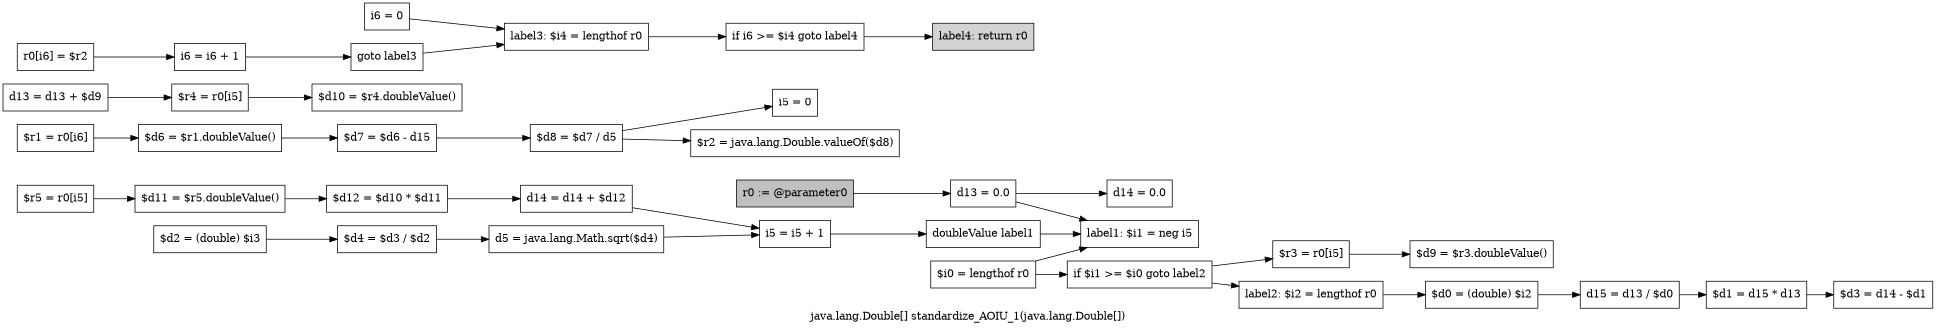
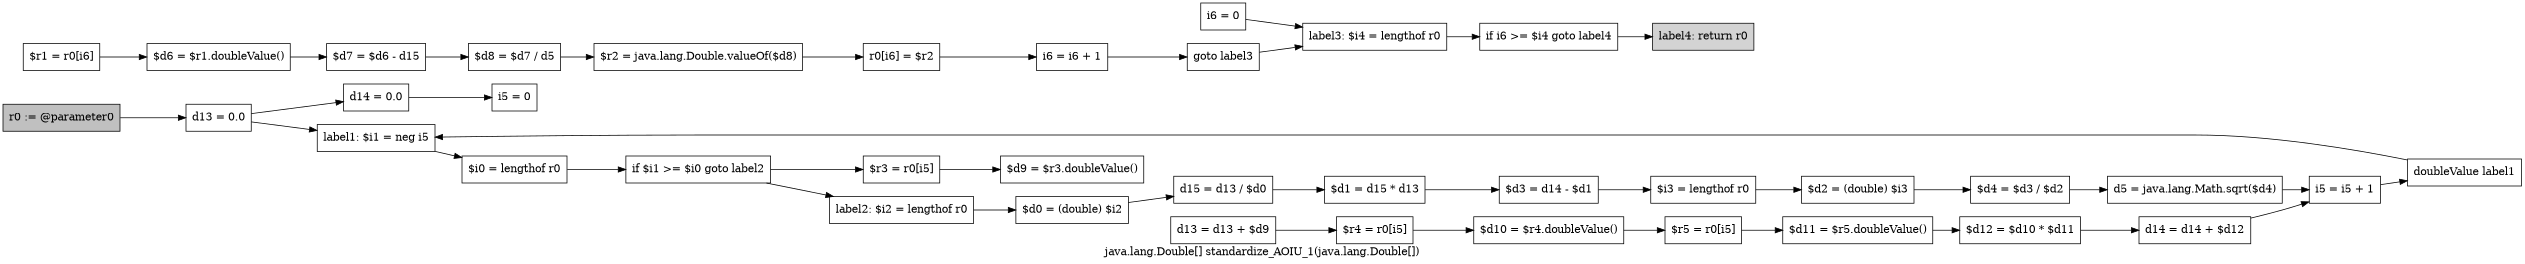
edge "$r2 = java.lang.Double.valueOf($d8)" -> "r0[i6] = $r2": added
edge "$d8 = $d7 / d5" -> "i5 = 0": now "d14 = 0.0" -> "i5 = 0"
node "$i3 = lengthof r0": added
edge "$d10 = $r4.doubleValue()" -> "$r5 = r0[i5]": added
edge "$i0 = lengthof r0" -> "label1: $i1 = neg i5": reversed
